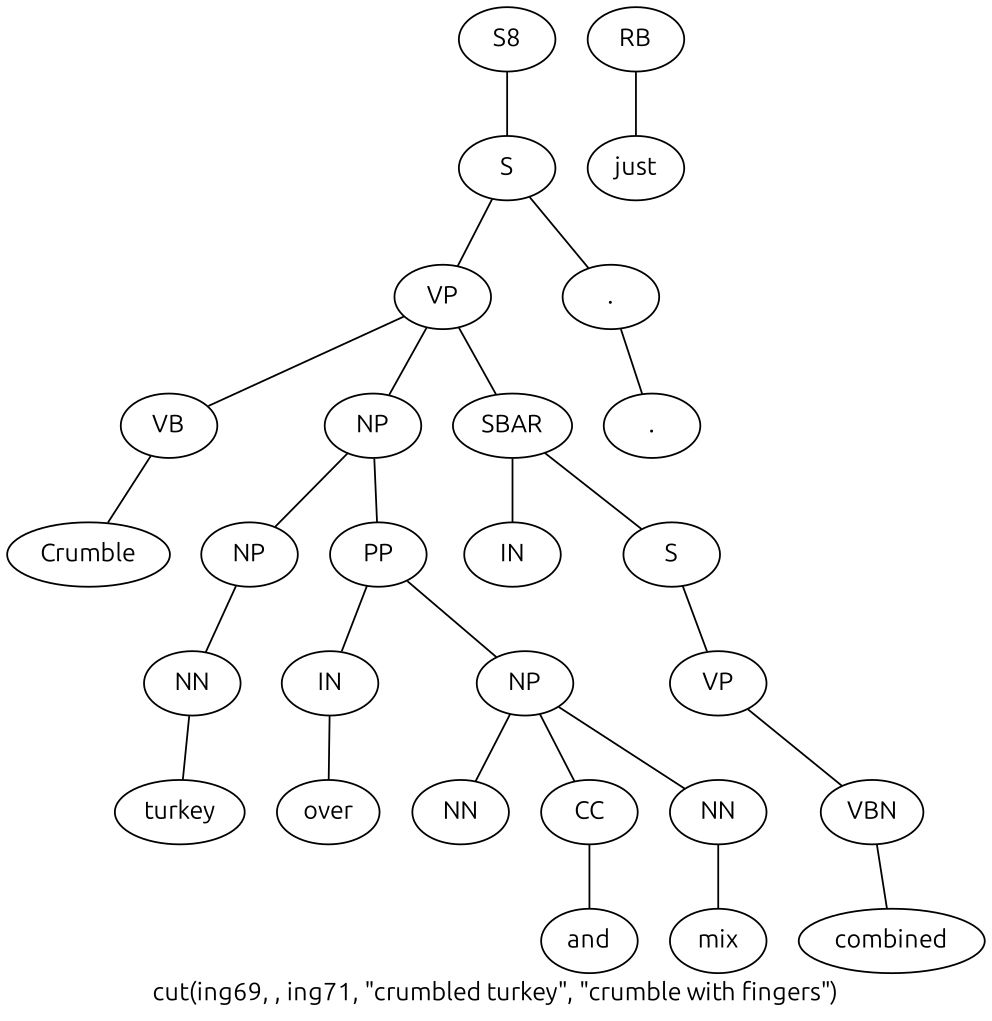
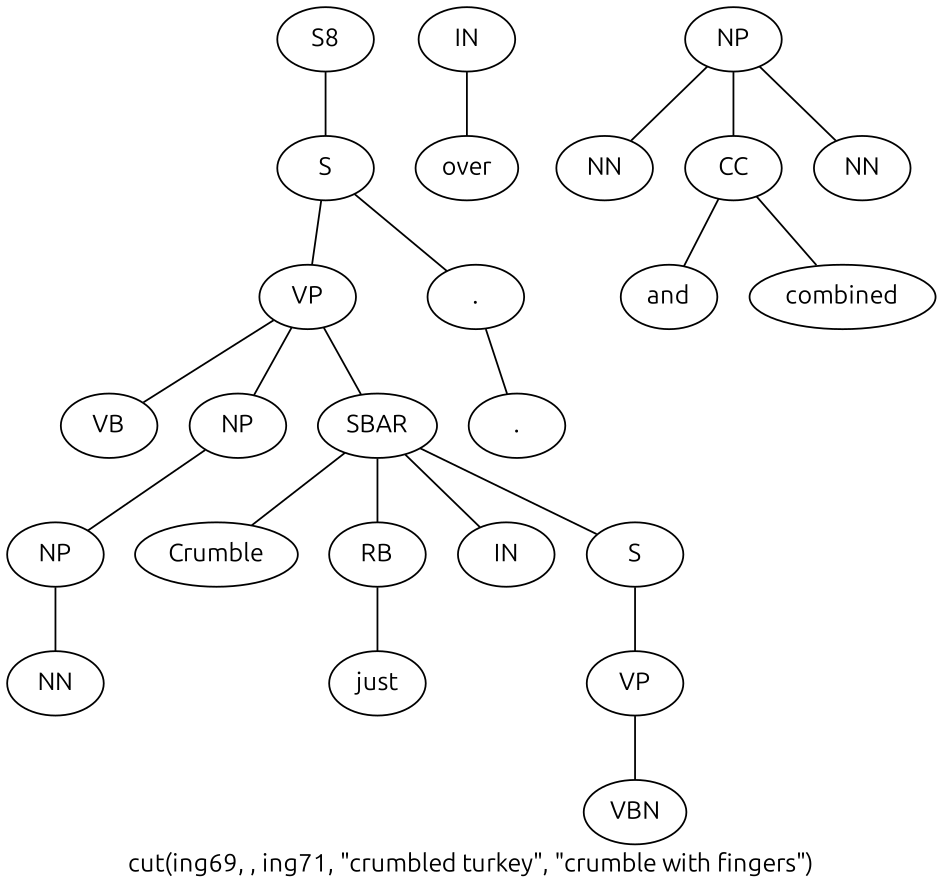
edge "VB" -- "Crumble": now "SBAR" -- "Crumble"
edge "SBAR" -- "RB": added
node "PP": removed
node "turkey": removed
edge "VBN" -- "combined": now "CC" -- "combined"
node "mix": removed
